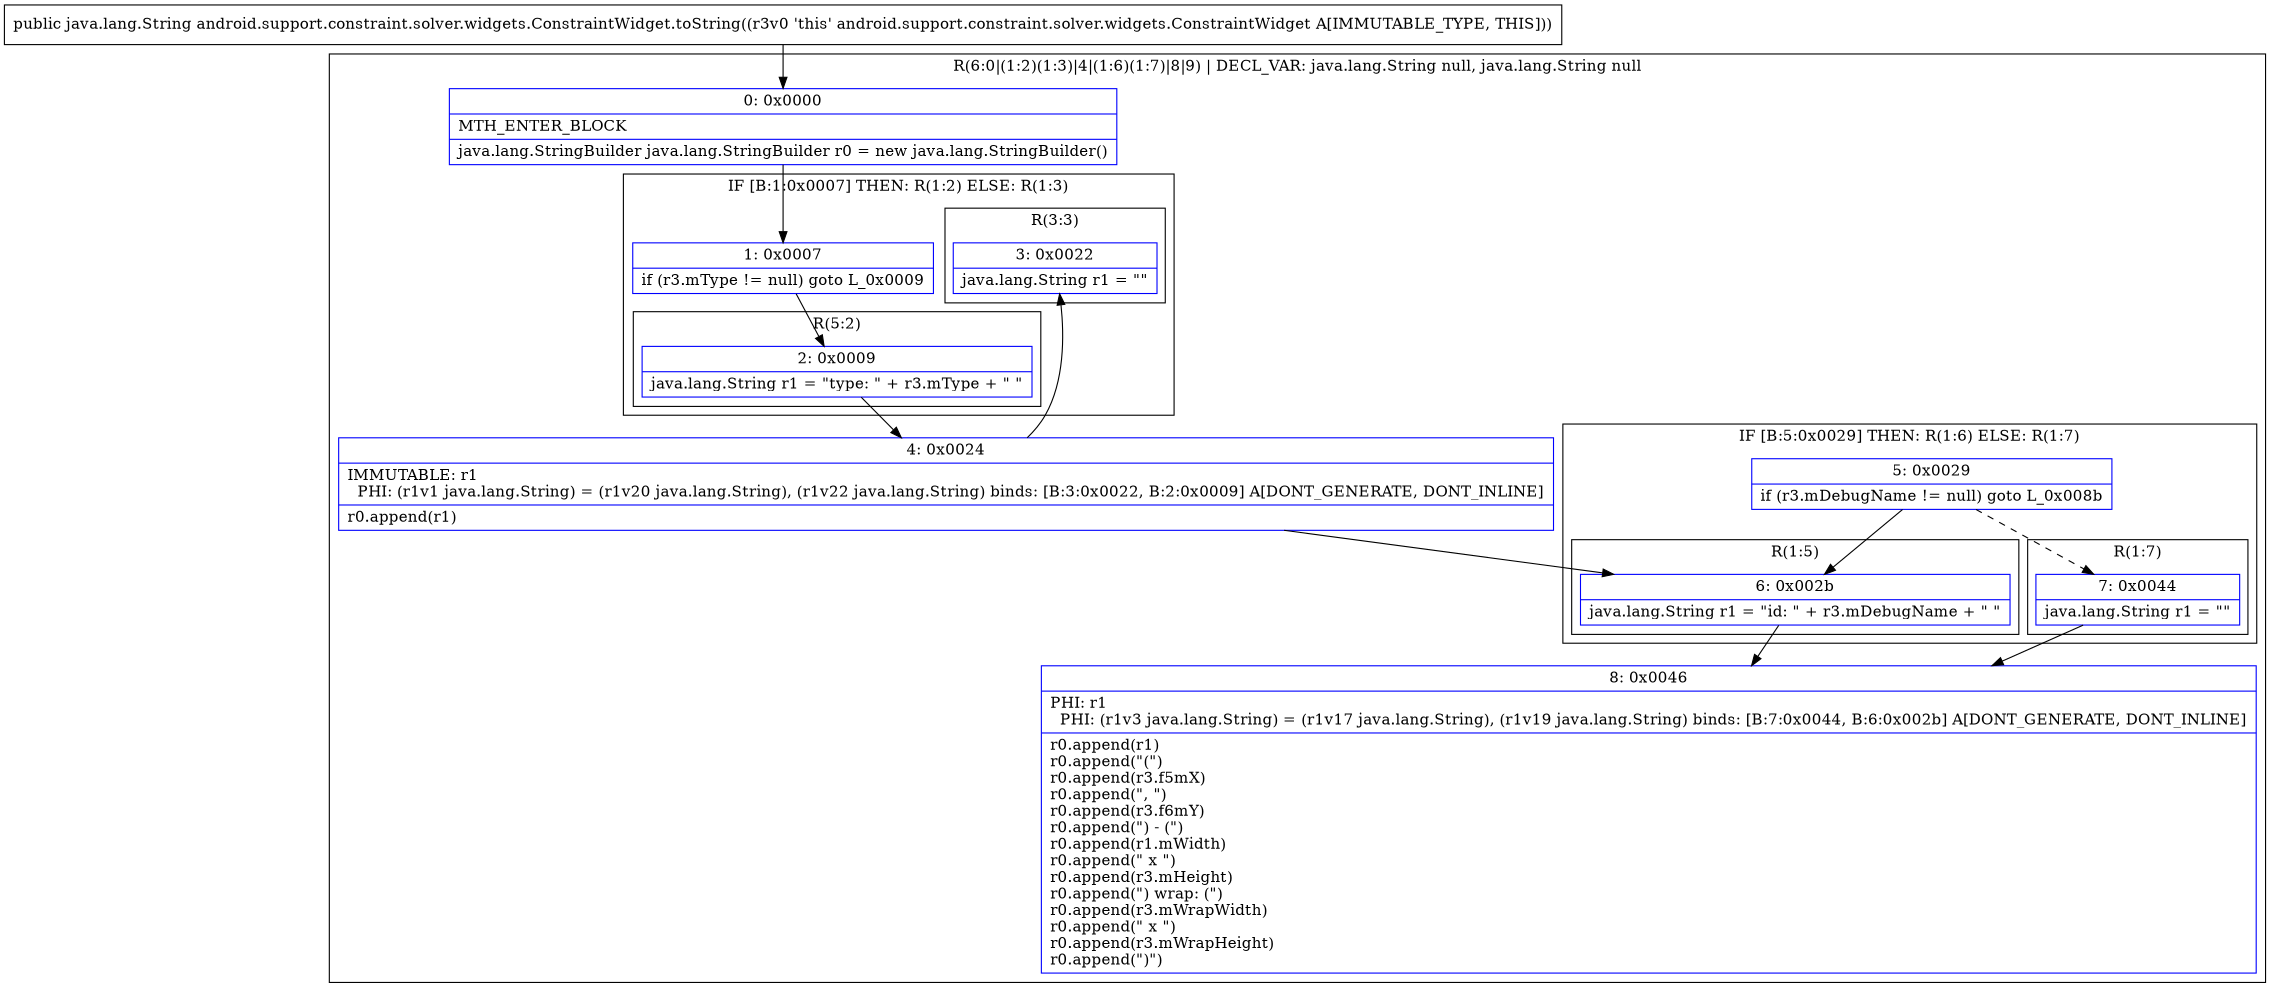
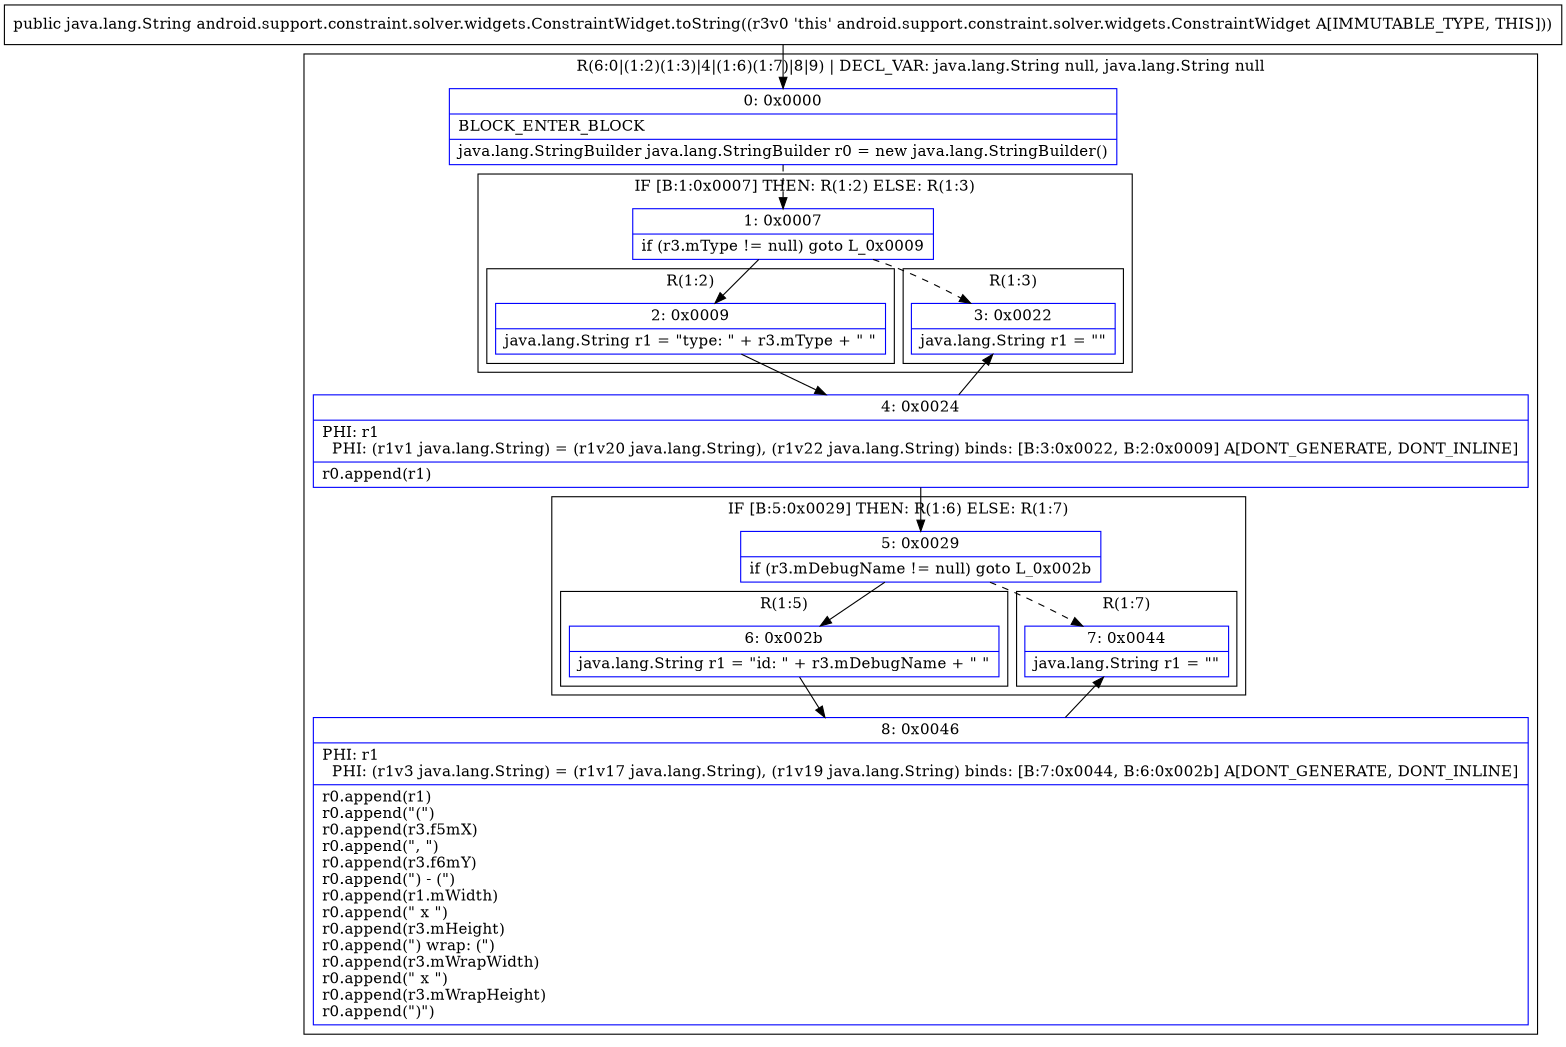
node "0: 0x0000": text "MTH_ENTER_BLOCK" -> "BLOCK_ENTER_BLOCK"
edge "0: 0x0000" -> "1: 0x0007": style solid -> dashed
cluster "R(3:3)": label "R(3:3)" -> "R(1:3)"
edge "1: 0x0007" -> "3: 0x0022": added
cluster "R(5:2)": label "R(5:2)" -> "R(1:2)"
node "4: 0x0024": text "IMMUTABLE: r1" -> "PHI: r1"
node "5: 0x0029": text "if (r3.mDebugName != null) goto L_0x008b" -> "if (r3.mDebugName != null) goto L_0x002b"
edge "4: 0x0024" -> "6: 0x002b": now "4: 0x0024" -> "5: 0x0029"
edge "7: 0x0044" -> "8: 0x0046": reversed
